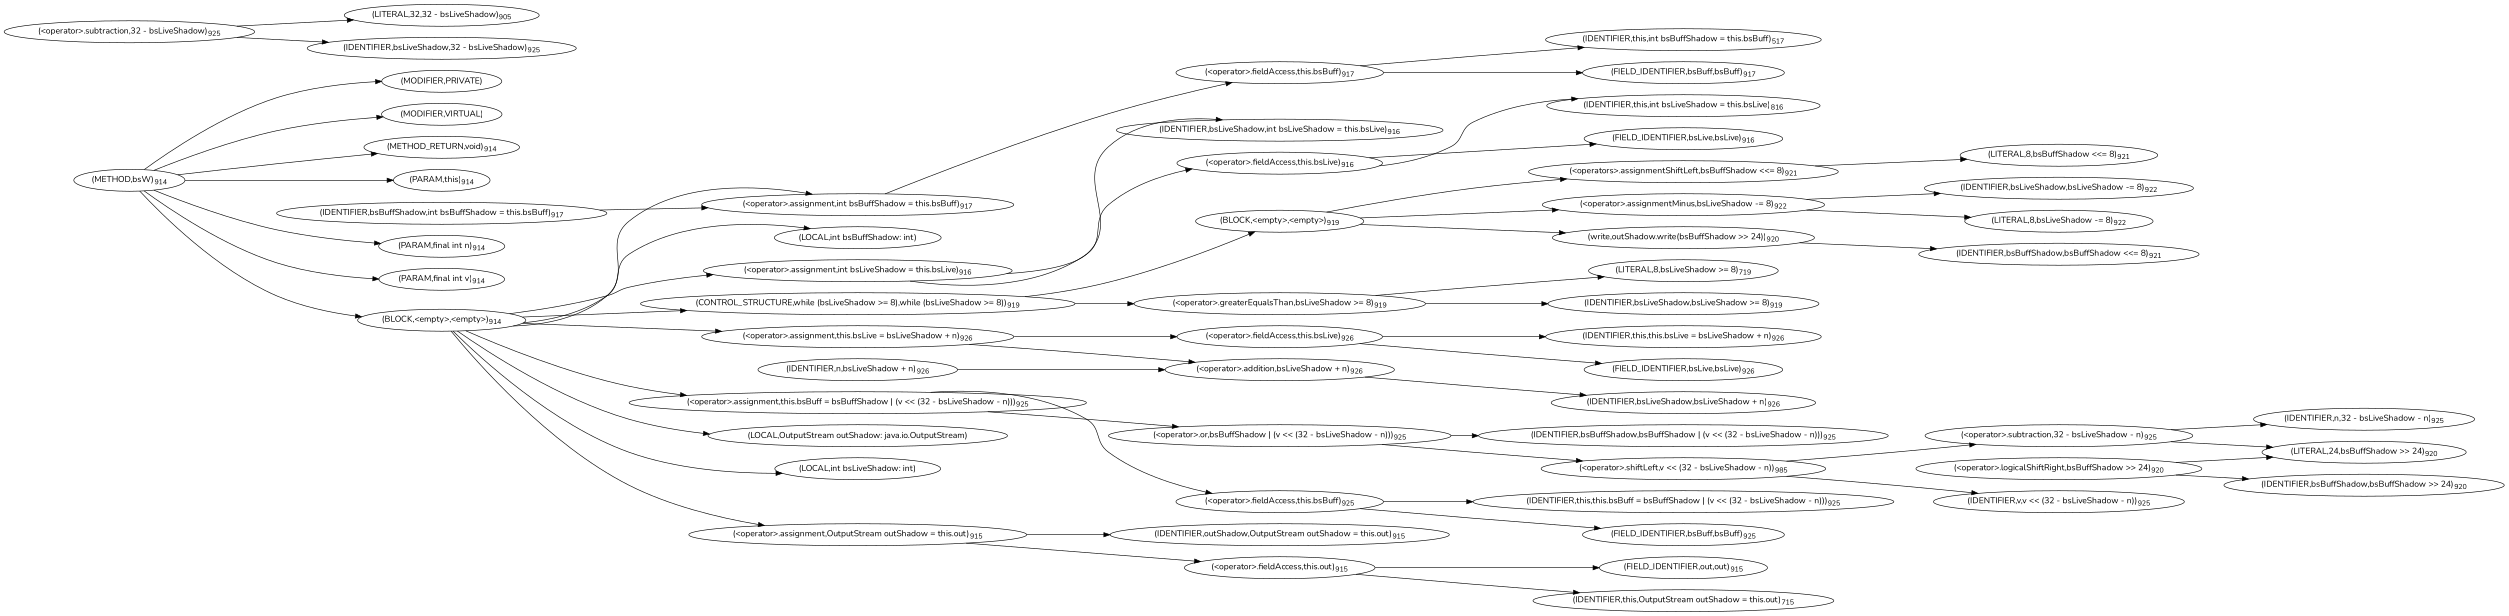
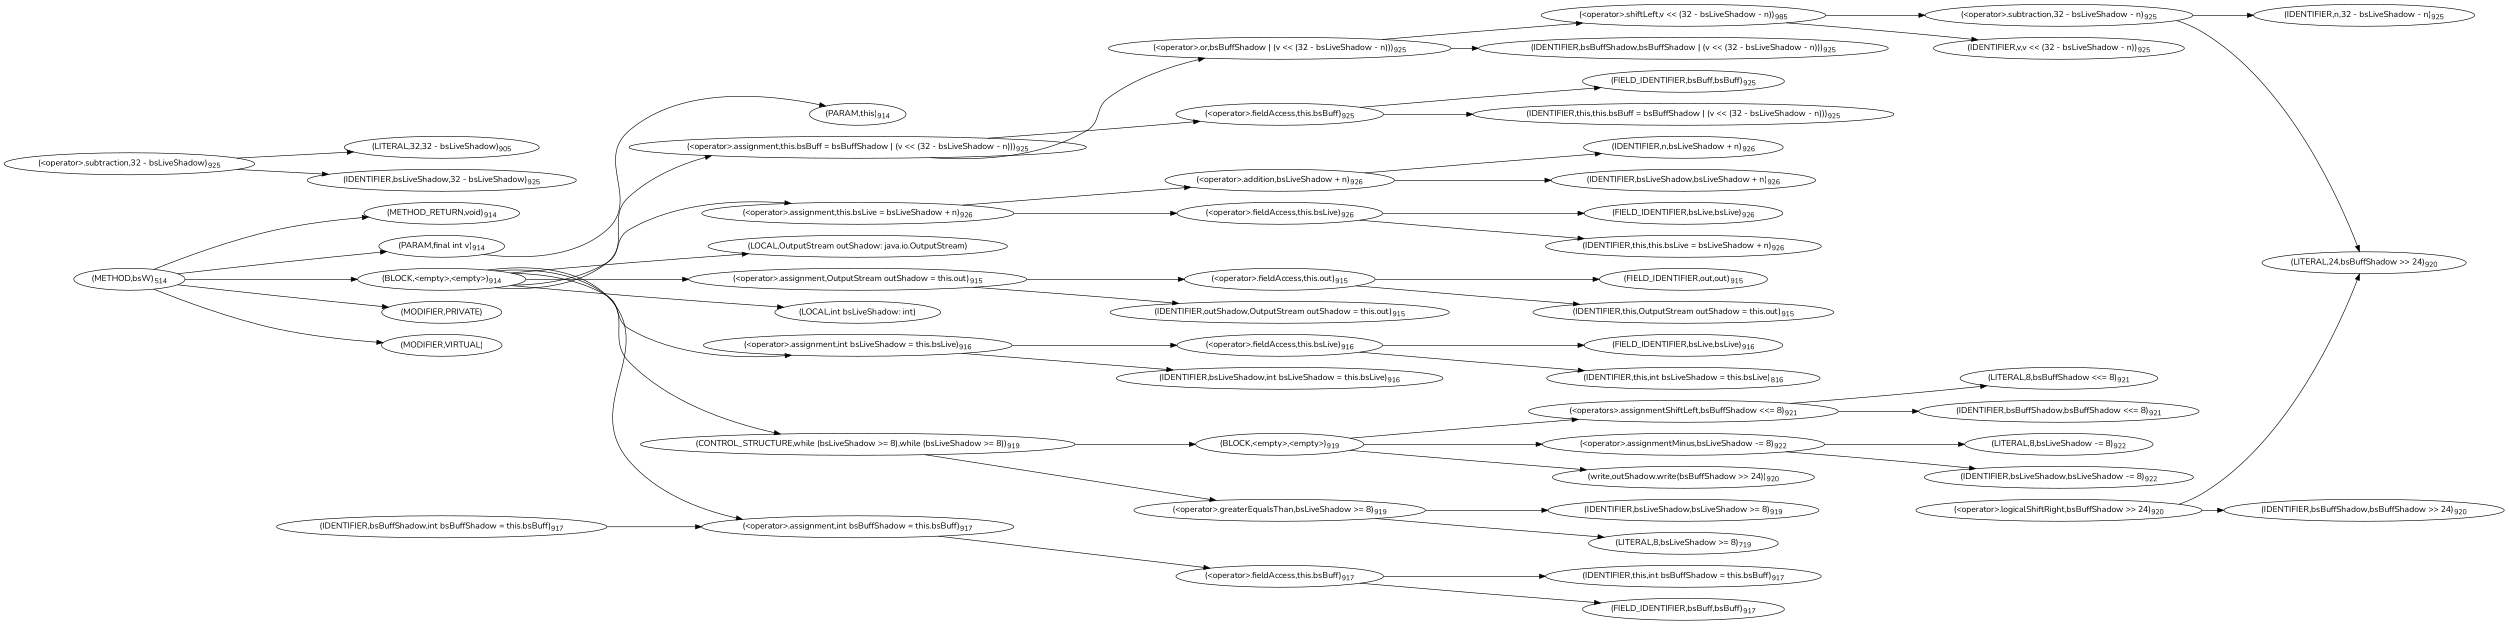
node "(IDENTIFIER,this,int bsBuffShadow = this.bsBuff)": text "517" -> "917"
node "(METHOD,bsW)": text "914" -> "514"
edge "(METHOD,bsW)" -> "(PARAM,this)": now "(PARAM,final int v)" -> "(PARAM,this)"
node "(LOCAL,int bsBuffShadow: int)": removed
node "(PARAM,final int n)": removed
edge "(write,outShadow.write(bsBuffShadow >> 24))" -> "(IDENTIFIER,bsBuffShadow,bsBuffShadow <<= 8)": now "(<operators>.assignmentShiftLeft,bsBuffShadow <<= 8)" -> "(IDENTIFIER,bsBuffShadow,bsBuffShadow <<= 8)"
edge "(IDENTIFIER,n,bsLiveShadow + n)" -> "(<operator>.addition,bsLiveShadow + n)": reversed
node "(IDENTIFIER,this,OutputStream outShadow = this.out)": text "715" -> "915"
